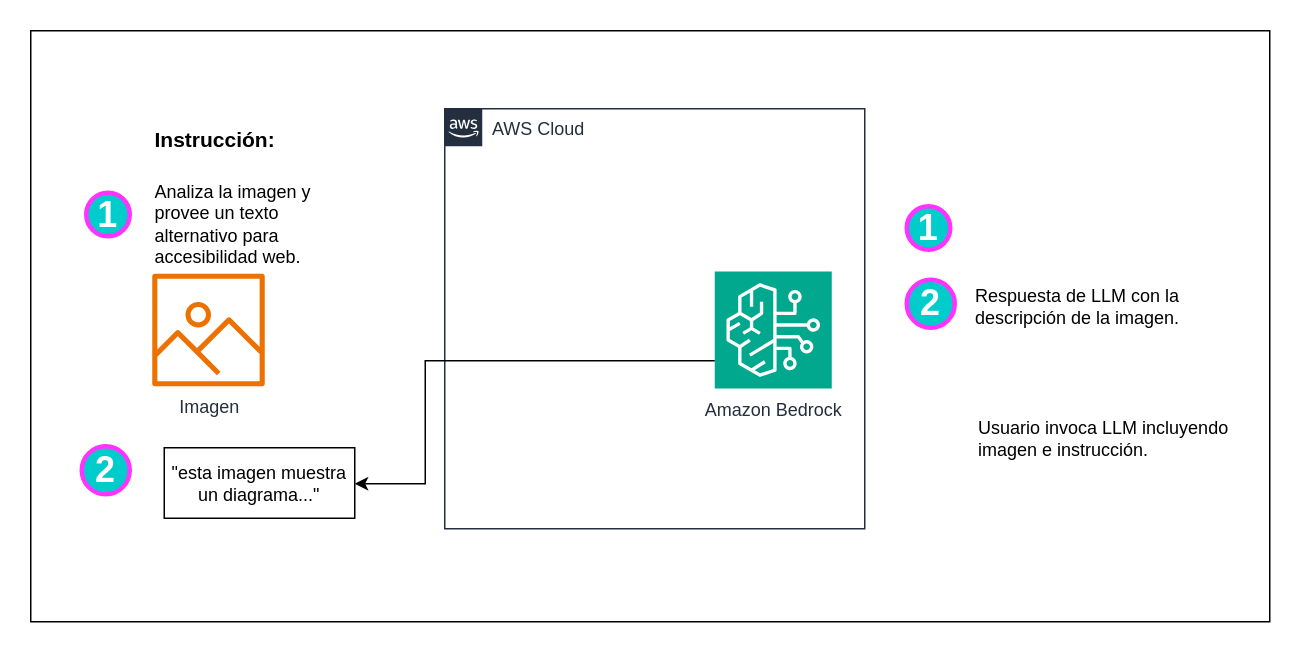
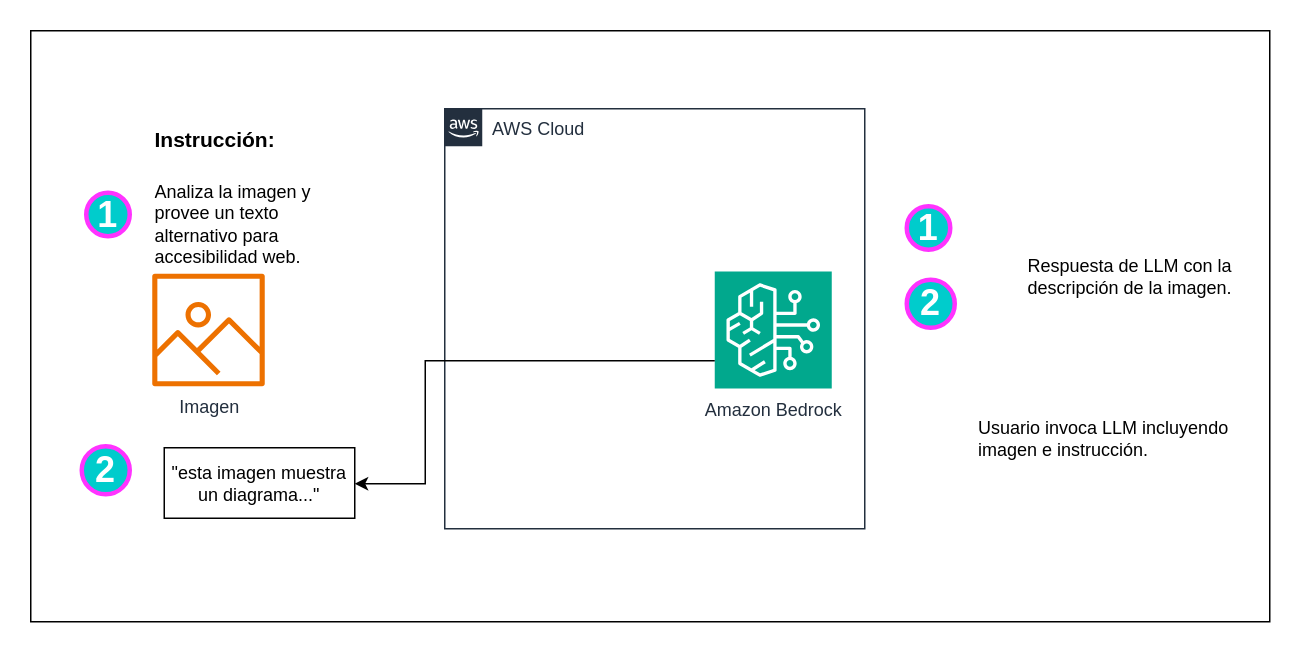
node "Respuesta de LLM con la descripción de la imagen.": moved (1091, 306) -> (1143, 276)
